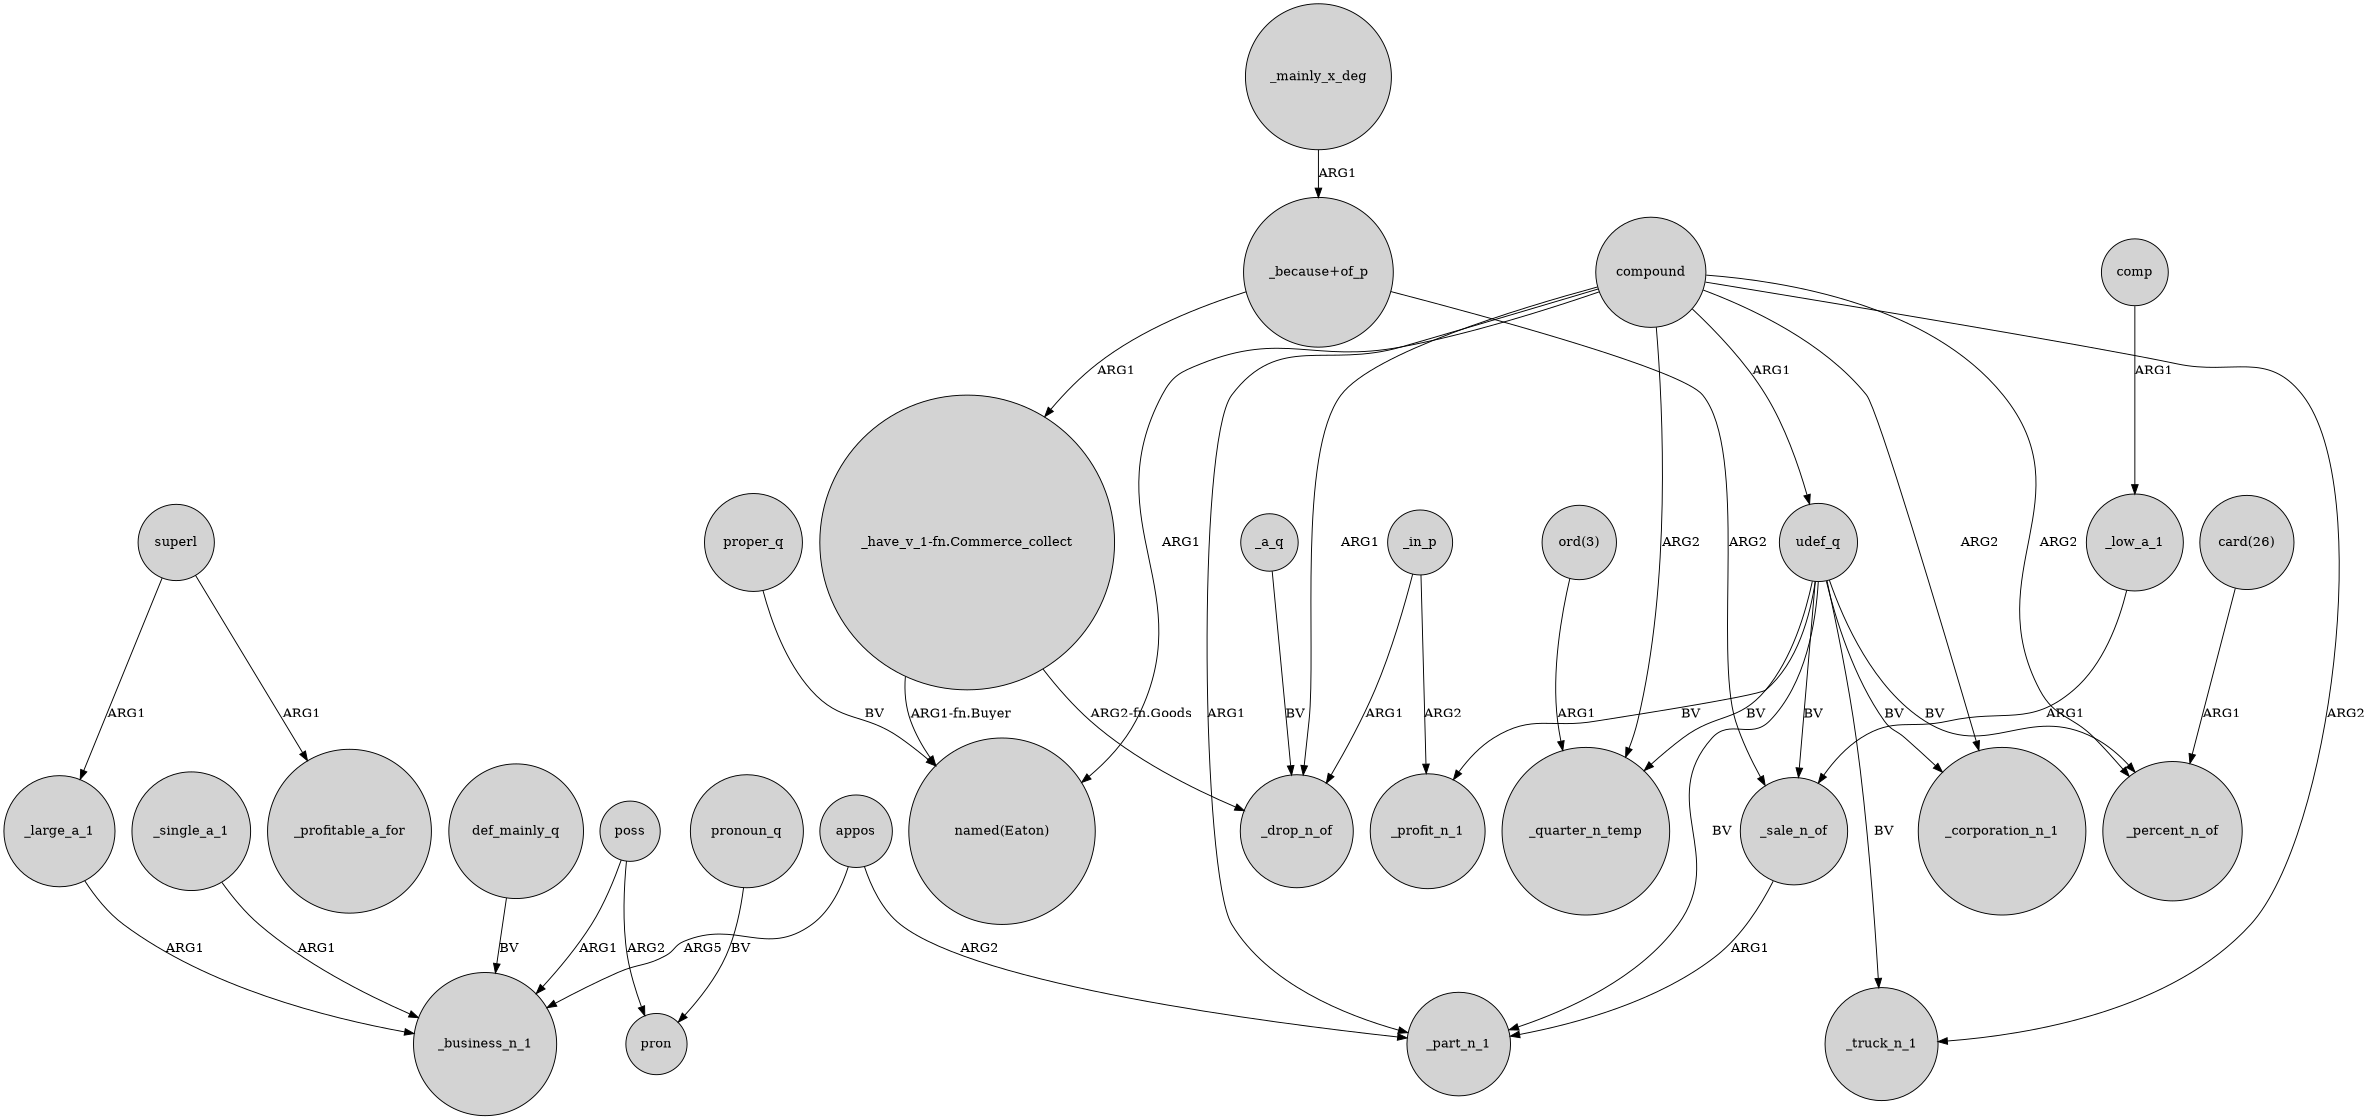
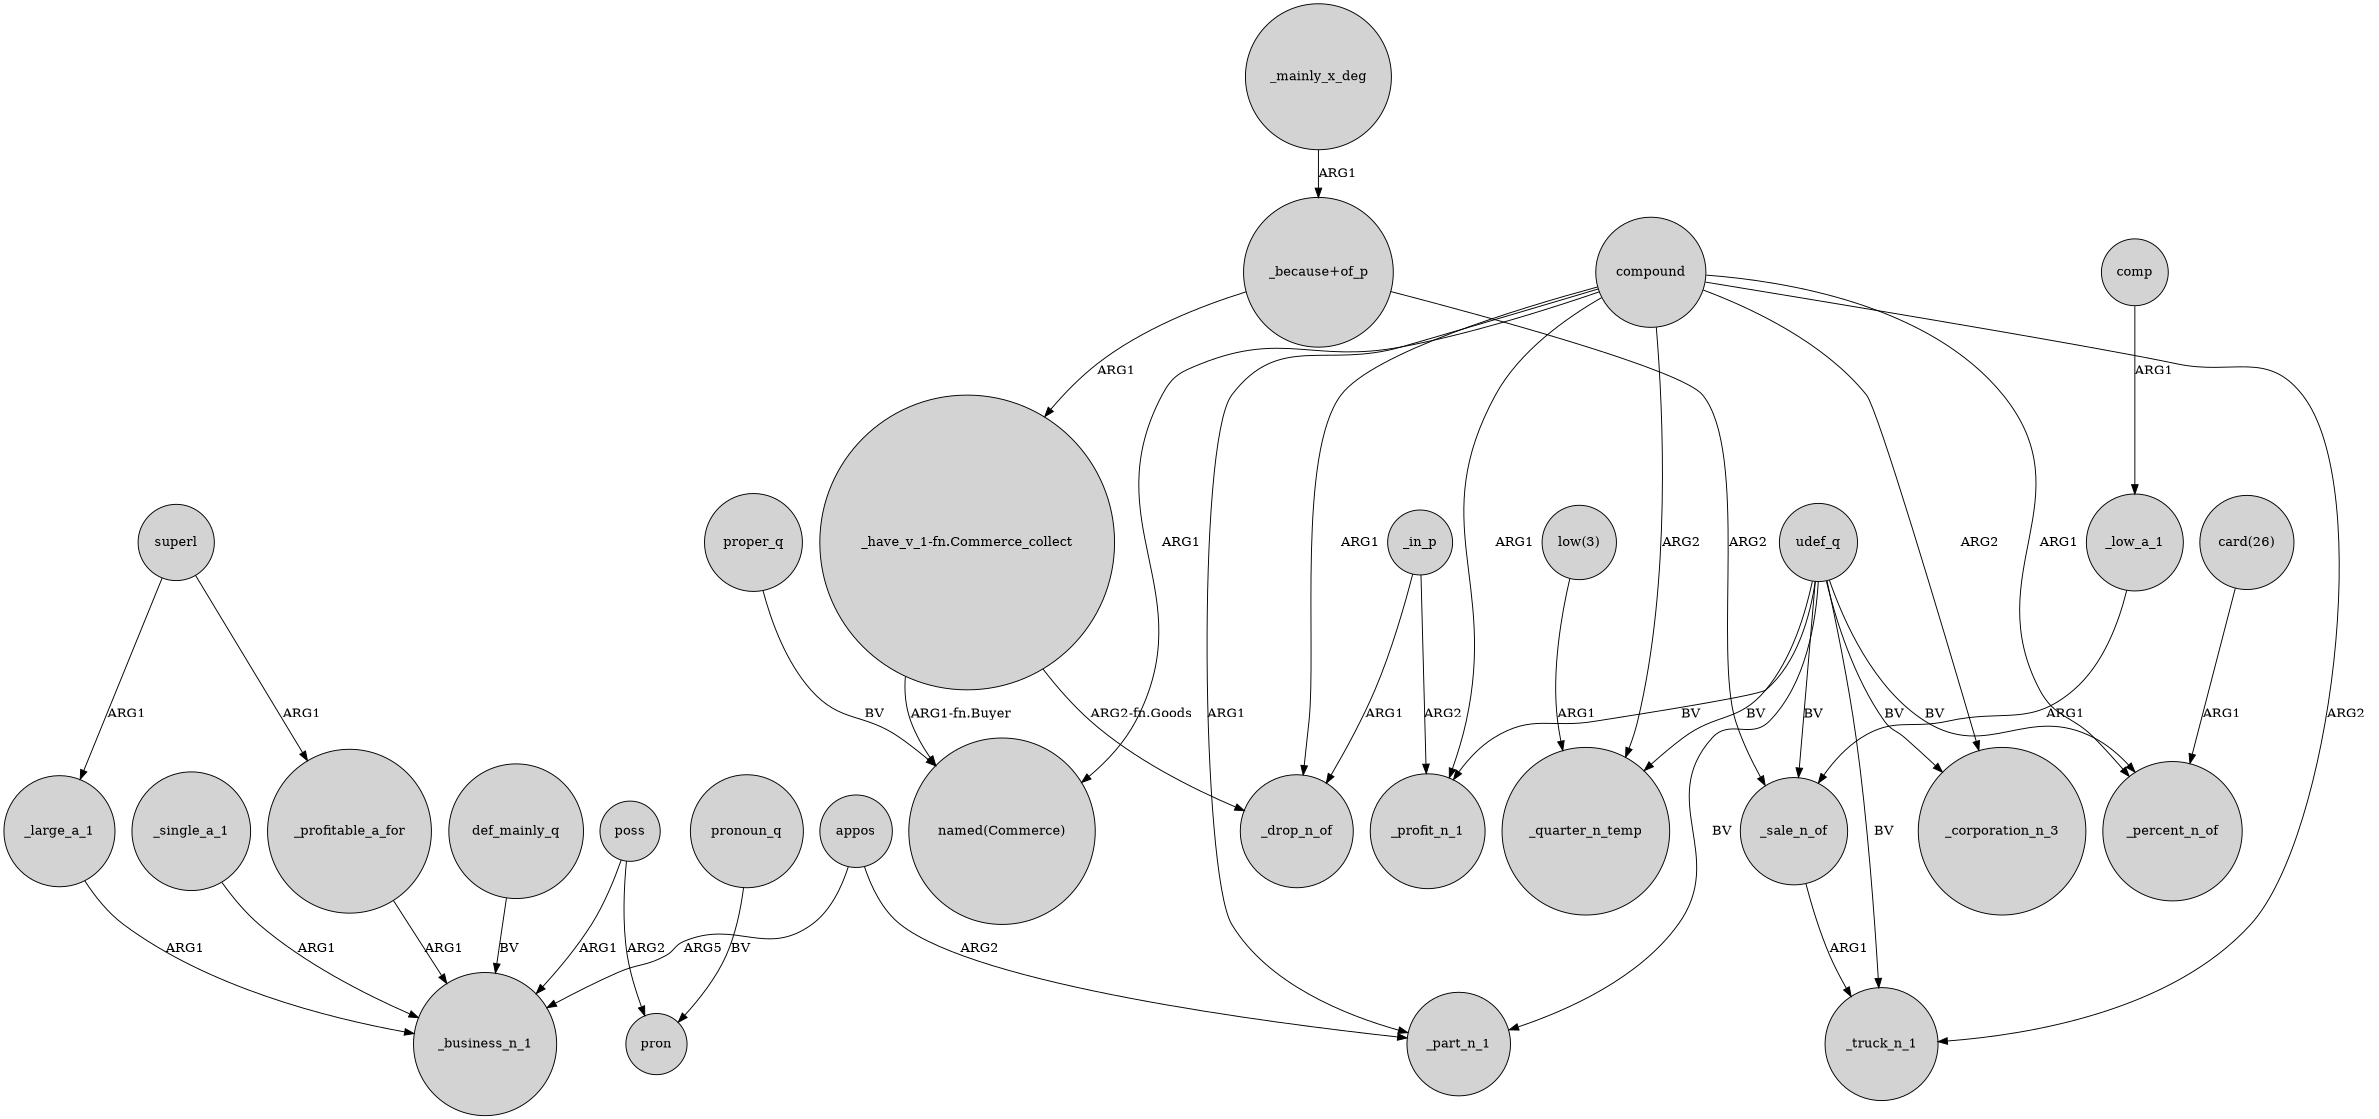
edge "compound" -> "udef_q": now "compound" -> "_profit_n_1"
node "_a_q": removed
node "ord(3)": label "ord(3)" -> "low(3)"
edge "compound" -> "_percent_n_of": label "ARG2" -> "ARG1"
node "named(Eaton)": label "named(Eaton)" -> "named(Commerce)"
node "_corporation_n_1": label "_corporation_n_1" -> "_corporation_n_3"
edge "_profitable_a_for" -> "_business_n_1": added, label "ARG1"
edge "_sale_n_of" -> "_part_n_1": now "_sale_n_of" -> "_truck_n_1"
